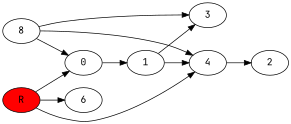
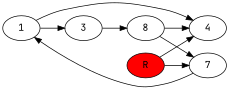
edge "8" -> "3": reversed
node "0": label "0" -> "7"
node "2": removed
node "6": removed
